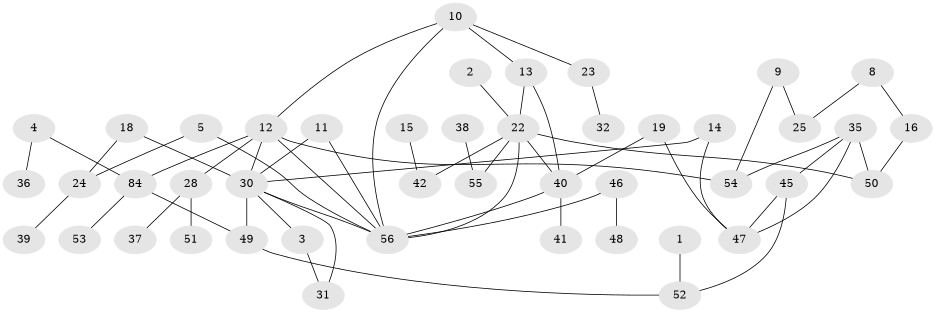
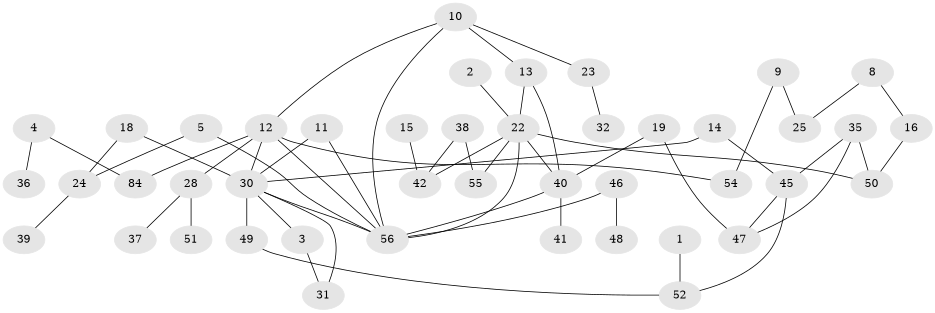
edge "38" -- "42": added
edge "35" -- "54": removed
edge "14" -- "47": now "14" -- "45"
edge "84" -- "49": removed
node "53": removed
